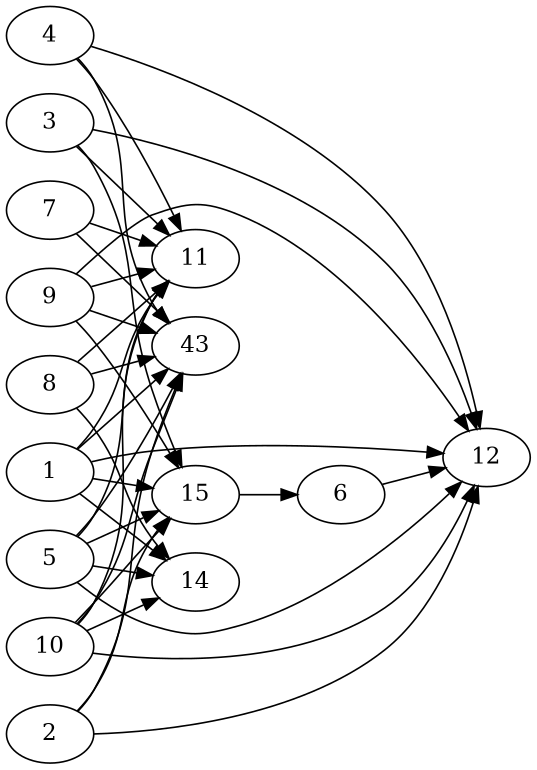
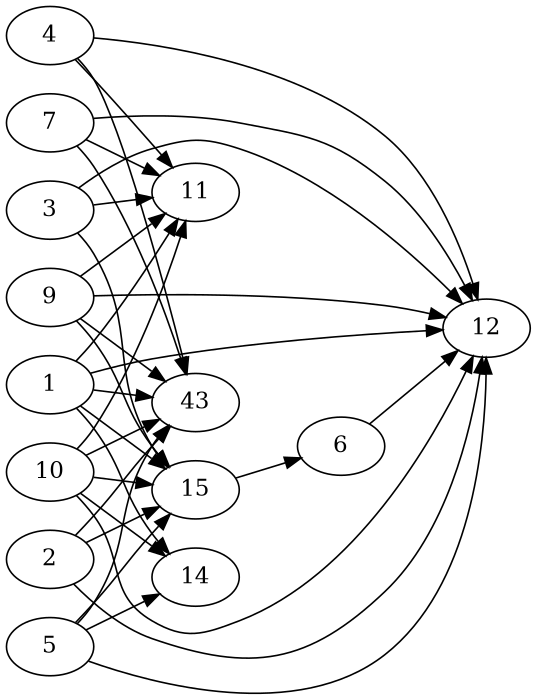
edge "7" -> "12": added
node "8": removed
edge "5" -> "11": removed
